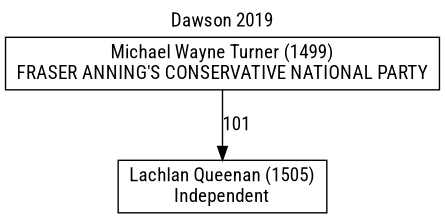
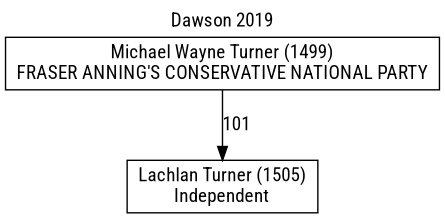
node "Lachlan Queenan (1505) Independent": label "Lachlan Queenan (1505) Independent" -> "Lachlan Turner (1505) Independent"
